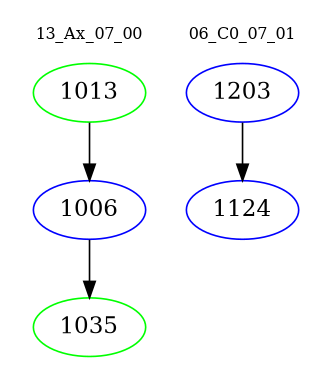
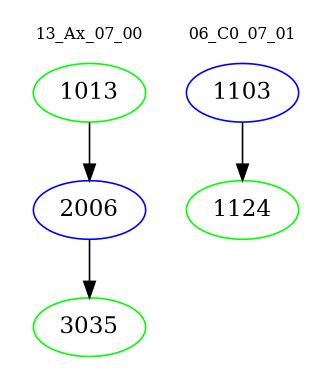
node "1203": label "1203" -> "1103"
node "1006": label "1006" -> "2006"
node "1124": color blue -> green
node "1035": label "1035" -> "3035"
